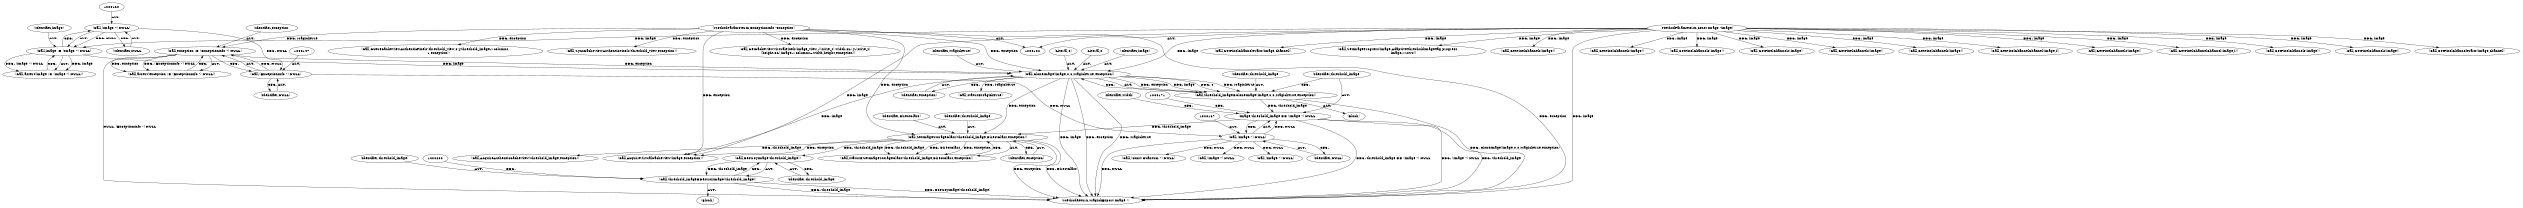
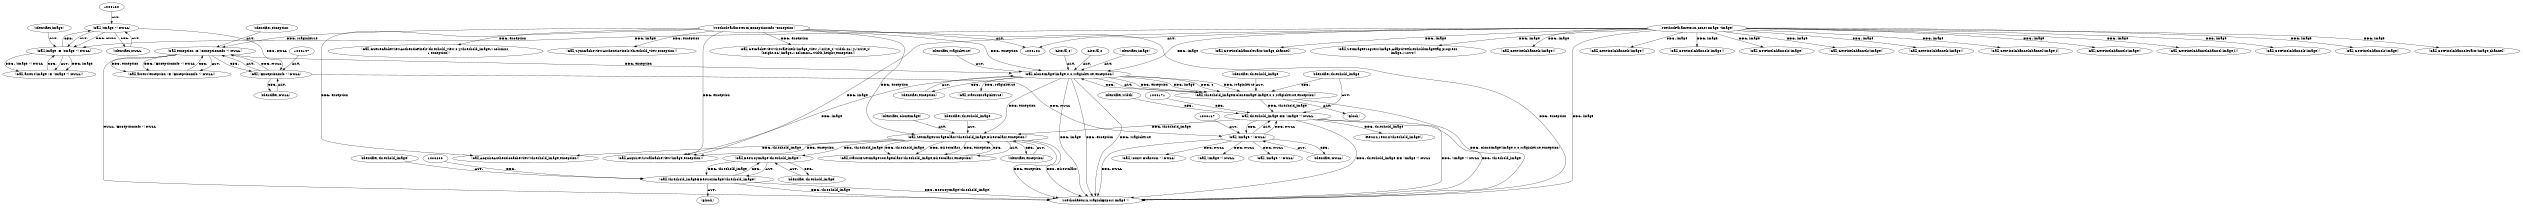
edge "(MethodParameterIn,ExceptionInfo *exception)" -> "(Call,AcquireAuthenticCacheView(threshold_image,exception))": added, label "DDG: exception"
edge "(Call,image != (Image *) NULL)" -> "(Call,CloneImage(image,0,0,MagickTrue,exception))": removed, label "DDG: image"
node "(Identifier,DirectClass)": label "(Identifier,DirectClass)" -> "(Identifier,CloneImage)"
node "(Image,threshold_image == (Image *) NULL)": label "(Image,threshold_image == (Image *) NULL)" -> "(Call,threshold_image == (Image *) NULL)"
node "(Return,return(threshold_image);)": added
